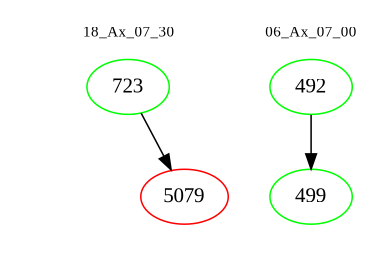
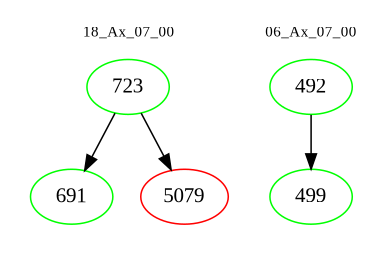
cluster "18_Ax_07_30": label "18_Ax_07_30" -> "18_Ax_07_00"
node "691": added
